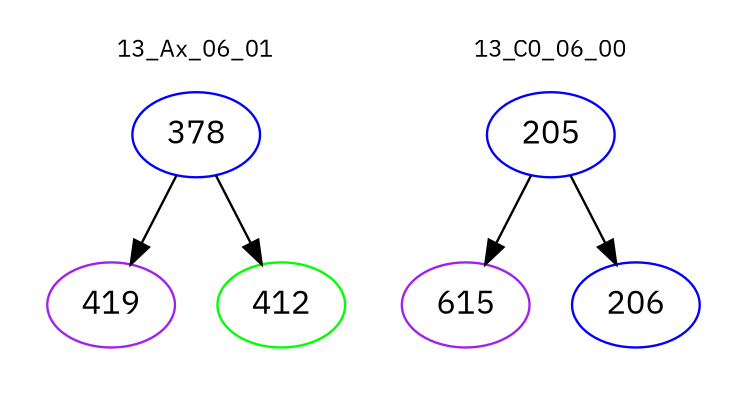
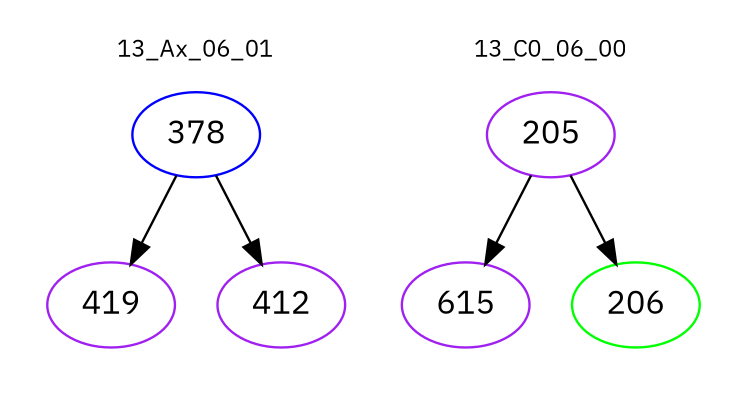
node "205": color blue -> purple
node "412": color green -> purple
node "206": color blue -> green
